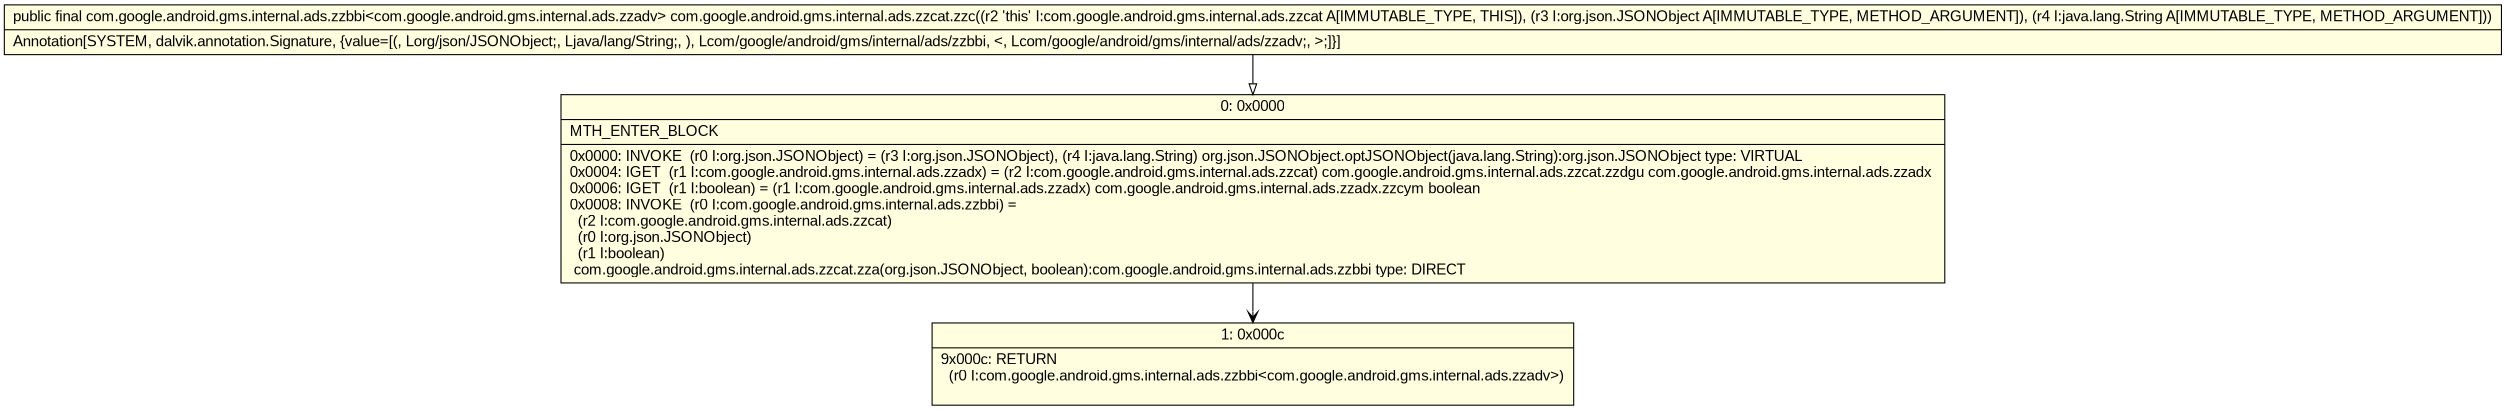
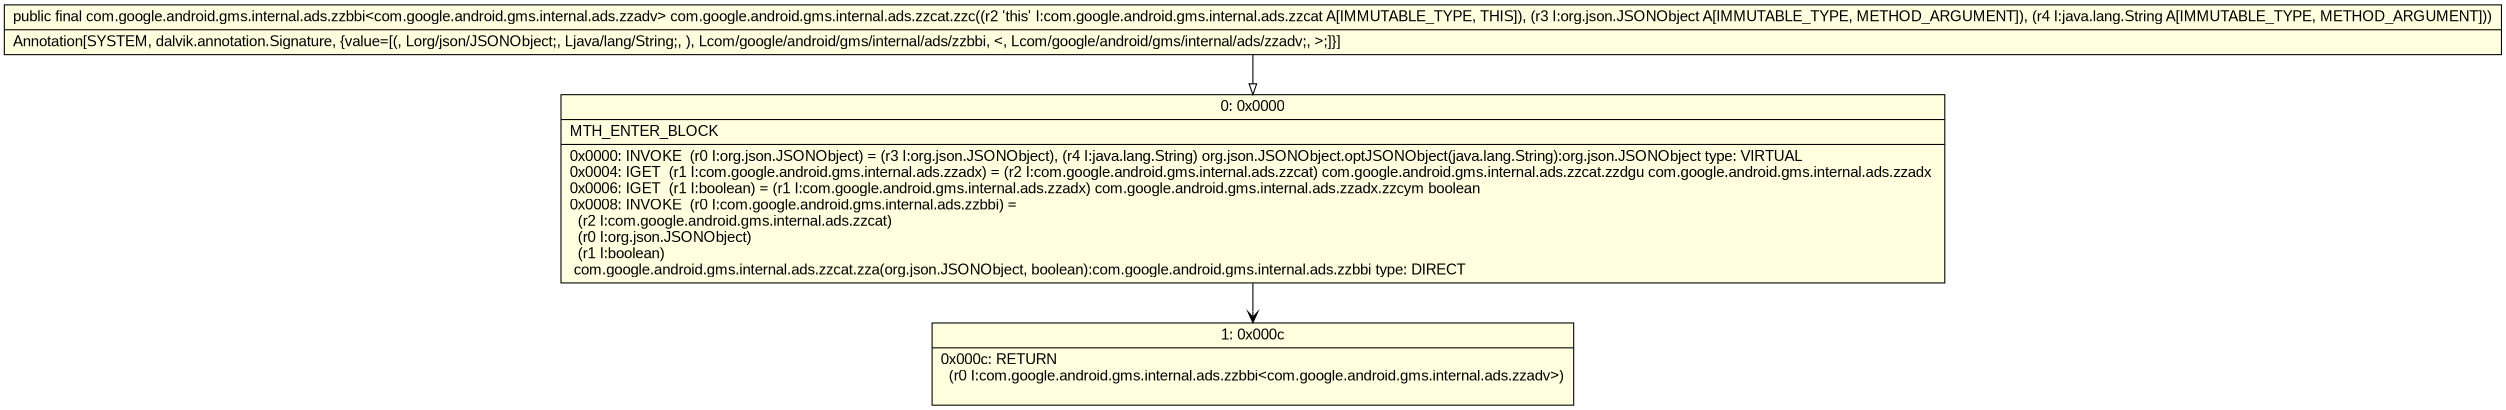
node "1: 0x000c": text "9x000c: RETURN" -> "0x000c: RETURN"
